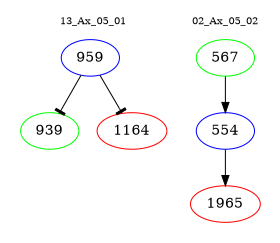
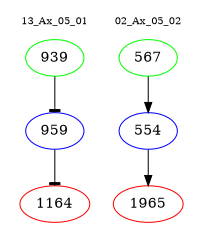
edge "959" -> "939": reversed
